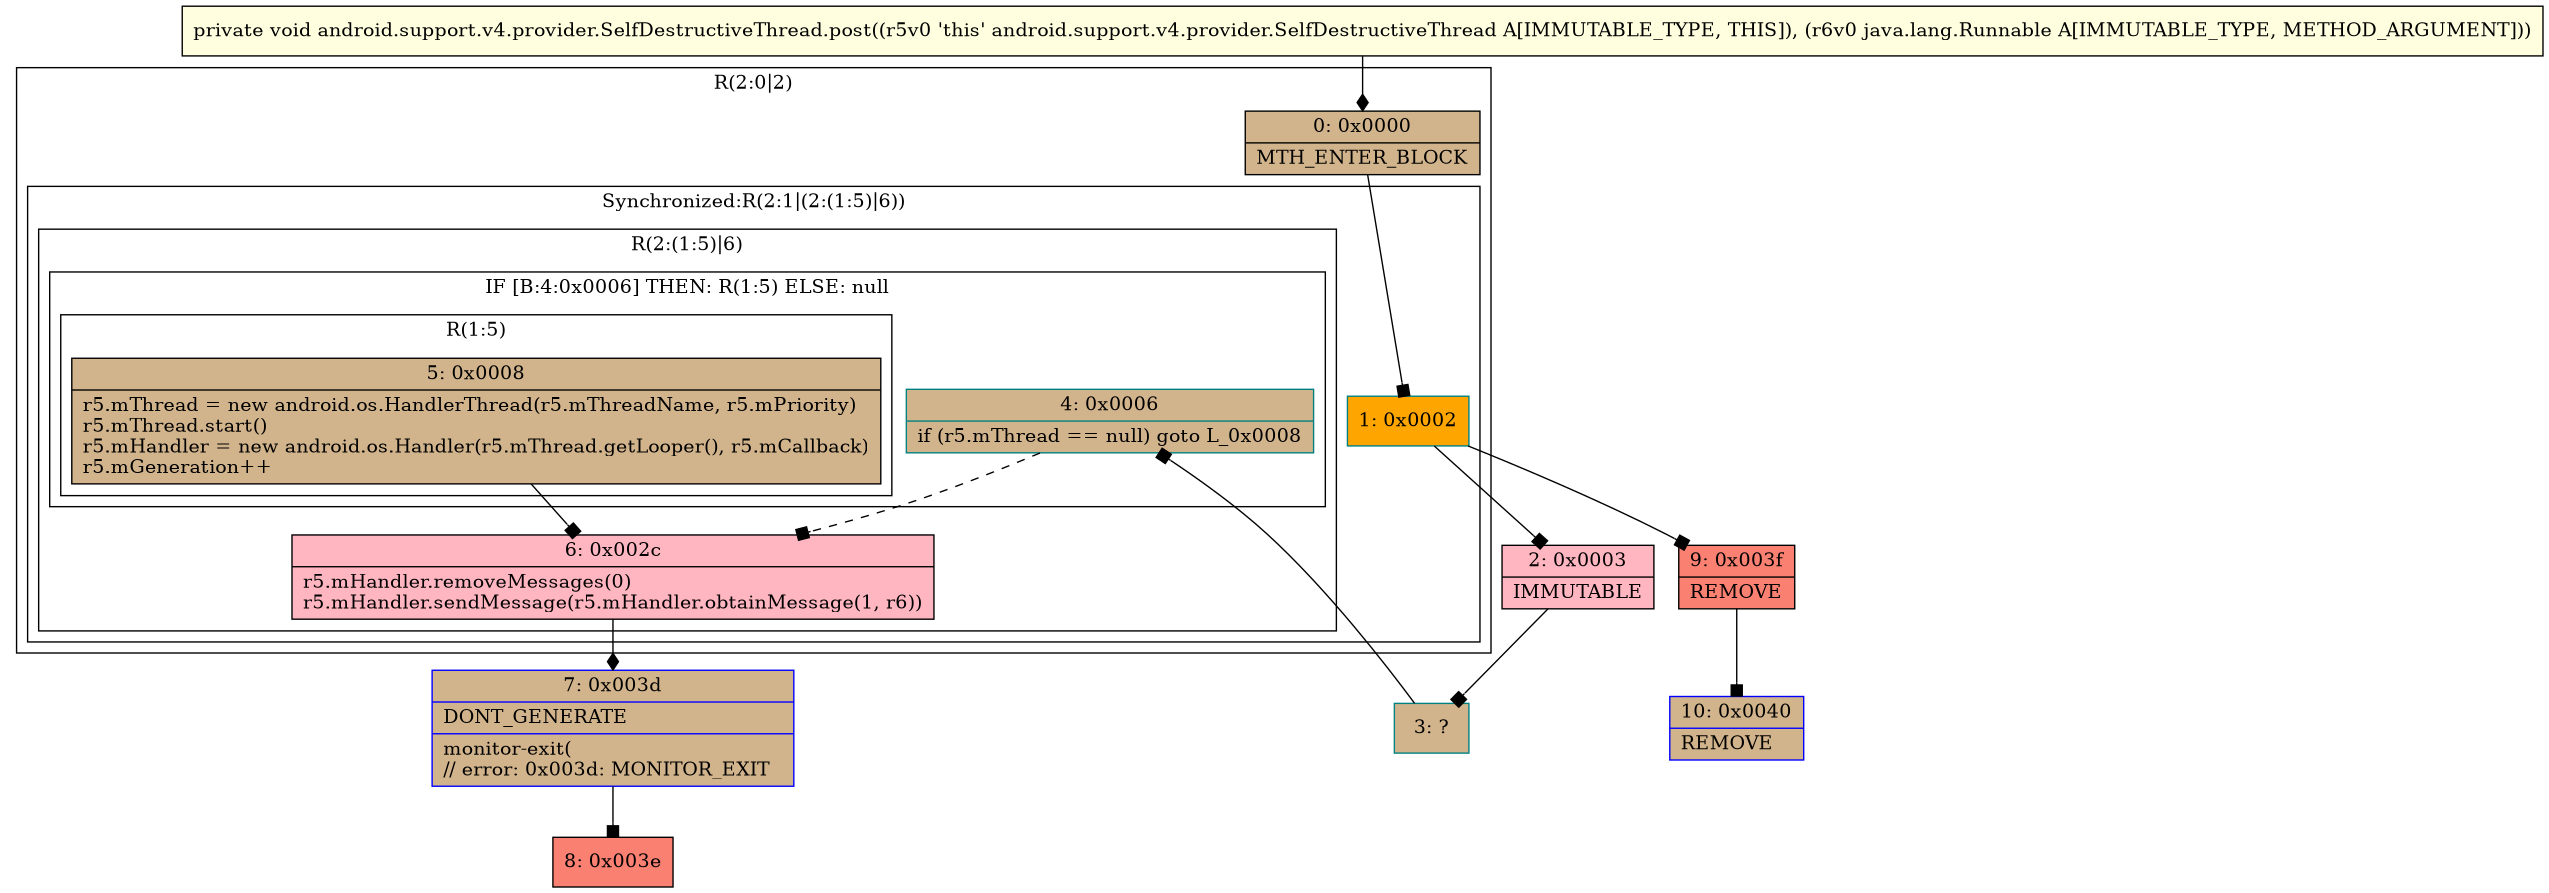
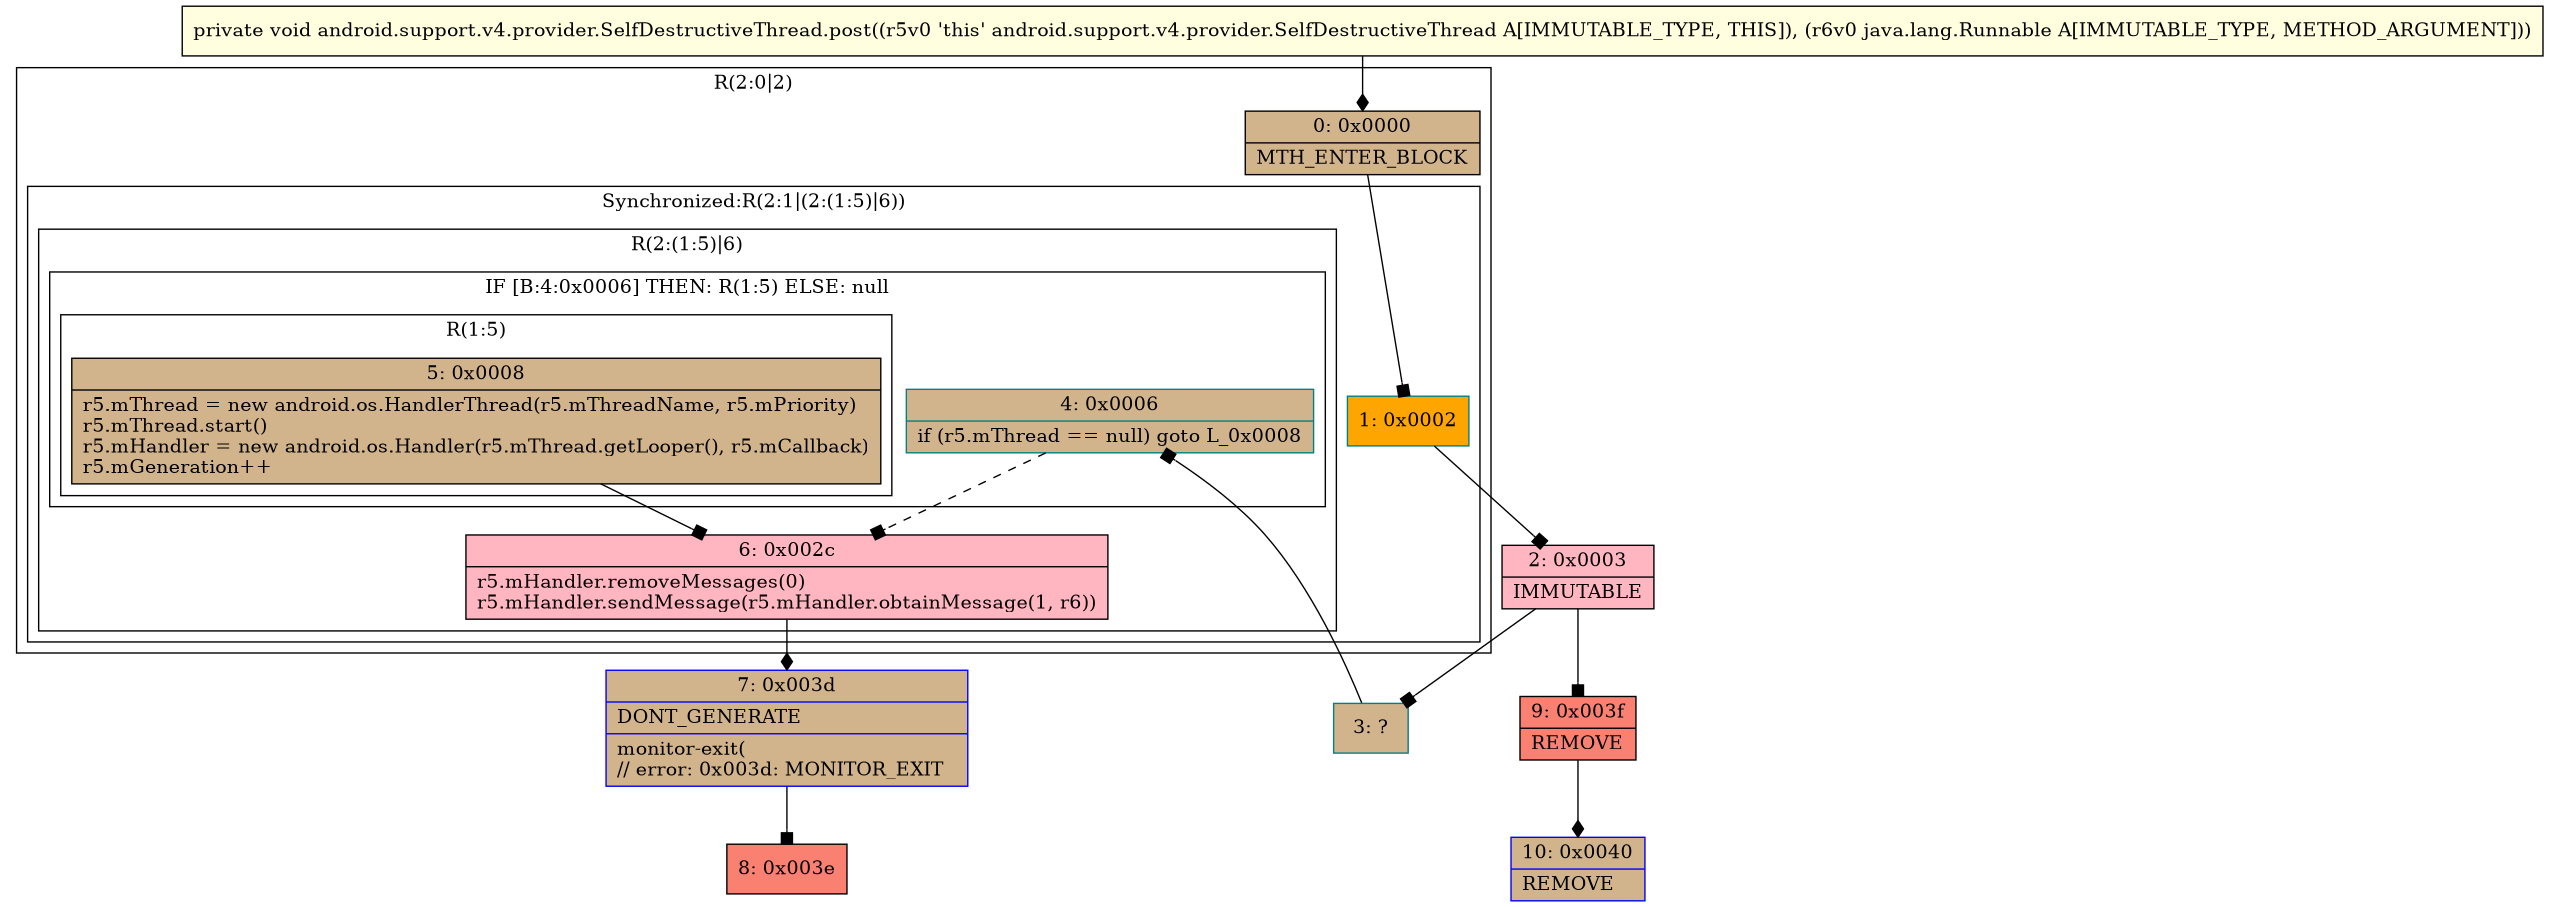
edge "1: 0x0002" -> "9: 0x003f": now "2: 0x0003" -> "9: 0x003f"
edge "9: 0x003f" -> "10: 0x0040": arrowhead box -> diamond
